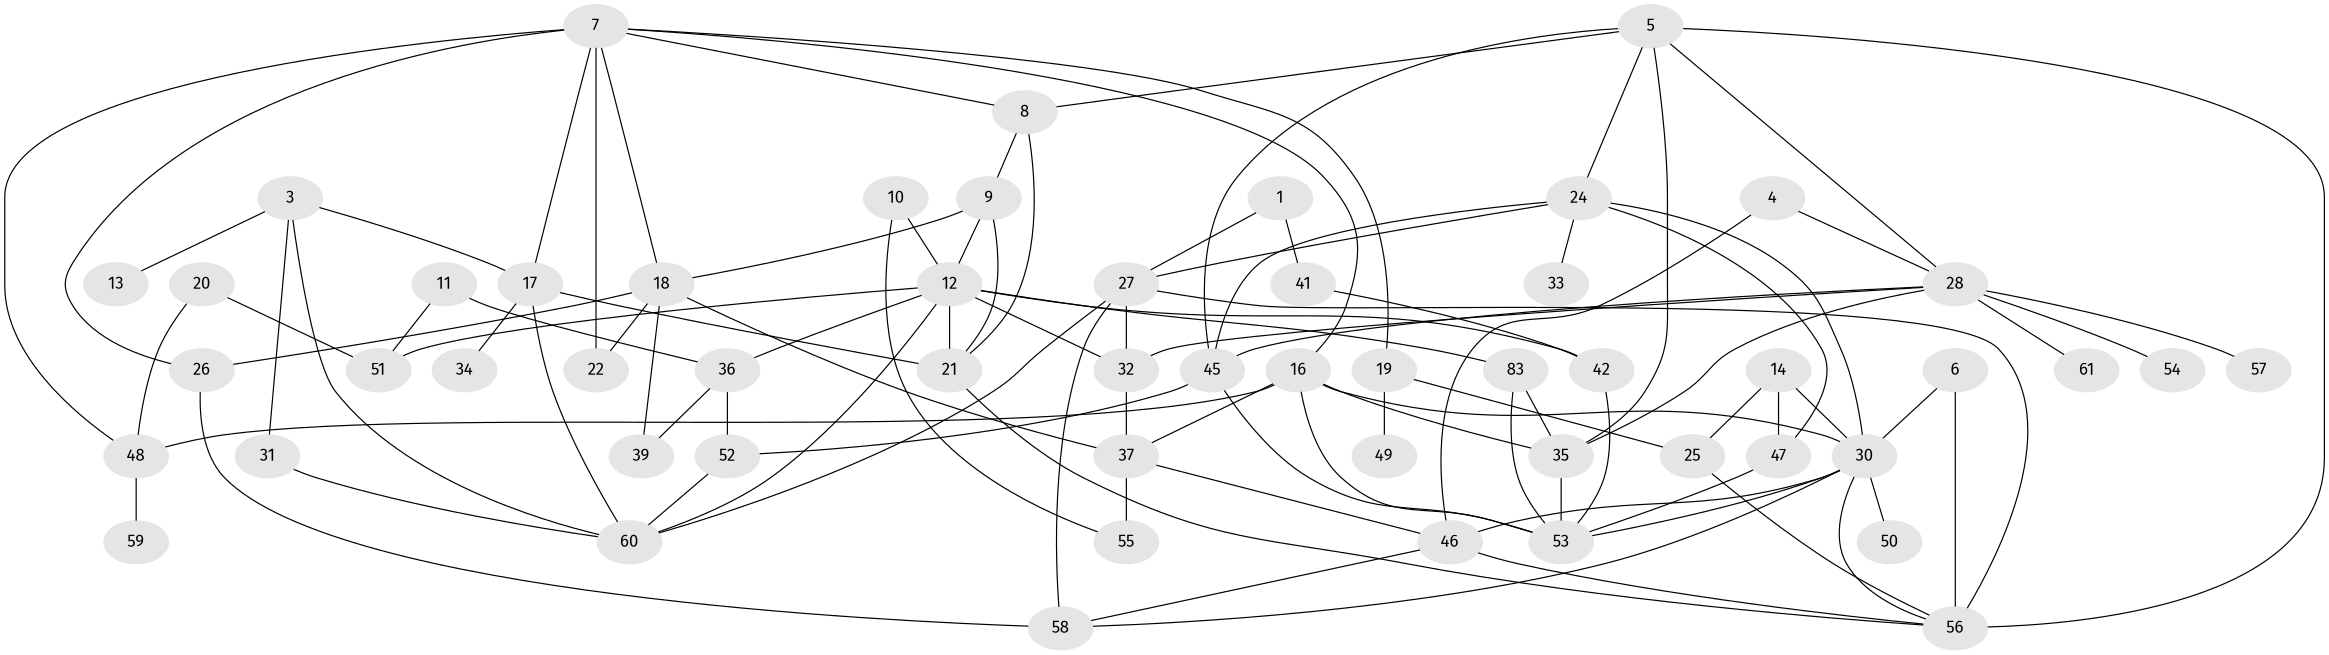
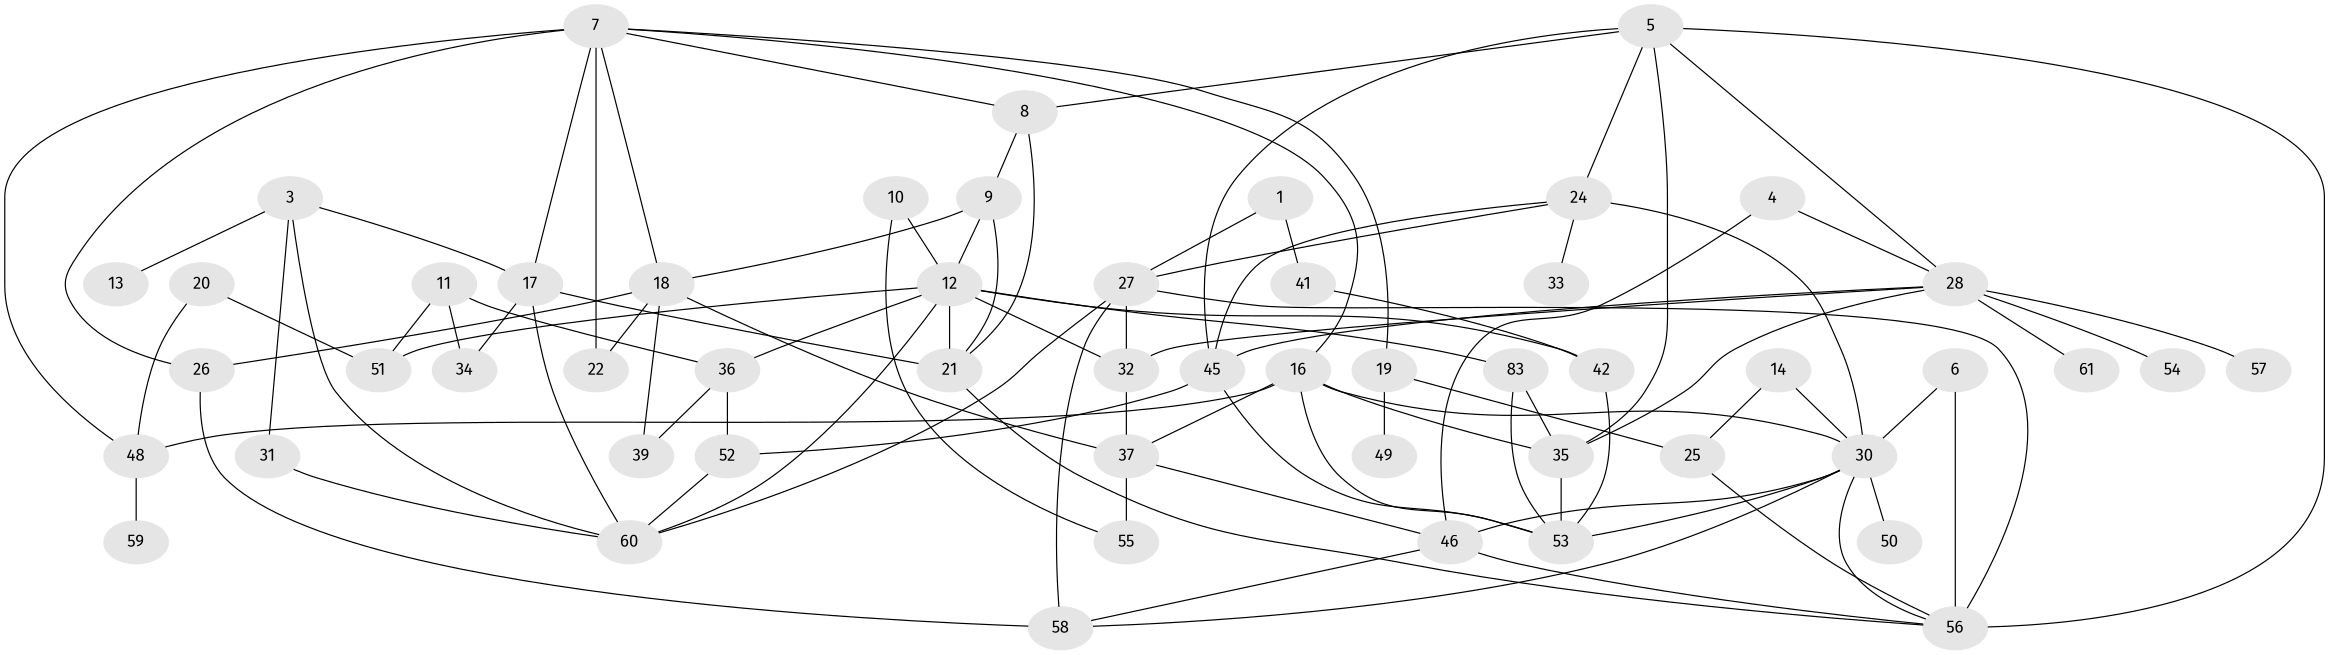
edge "11" -- "34": added
node "47": removed
